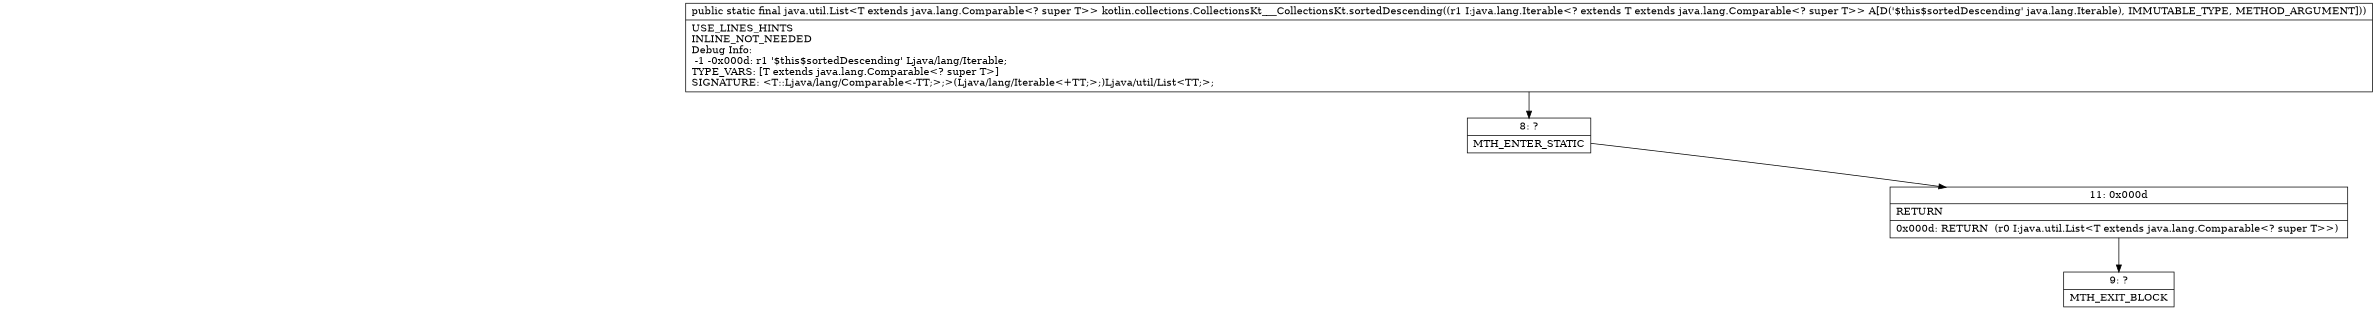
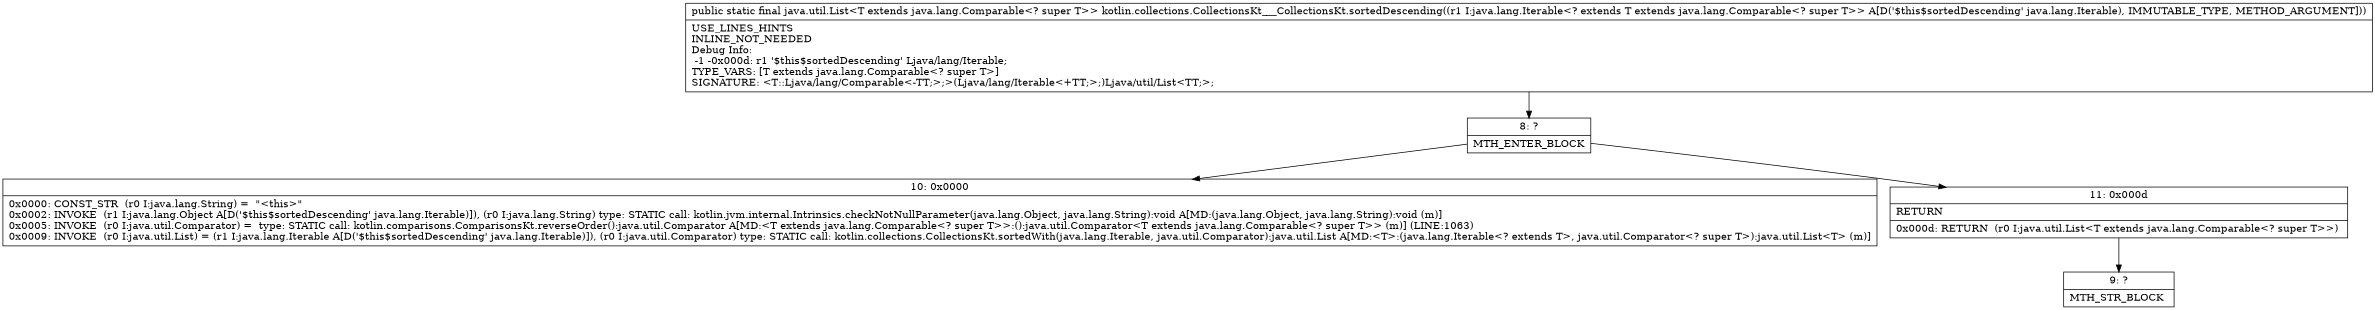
node "8: ?": text "MTH_ENTER_STATIC" -> "MTH_ENTER_BLOCK"
node "10: 0x0000": added
node "9: ?": text "MTH_EXIT_BLOCK" -> "MTH_STR_BLOCK"
